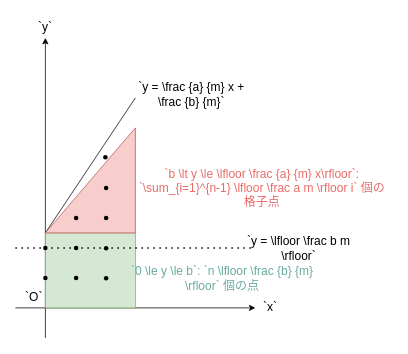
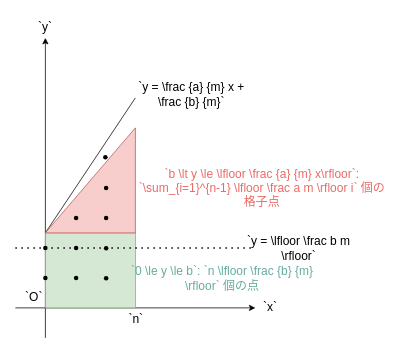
node "`n`": added
